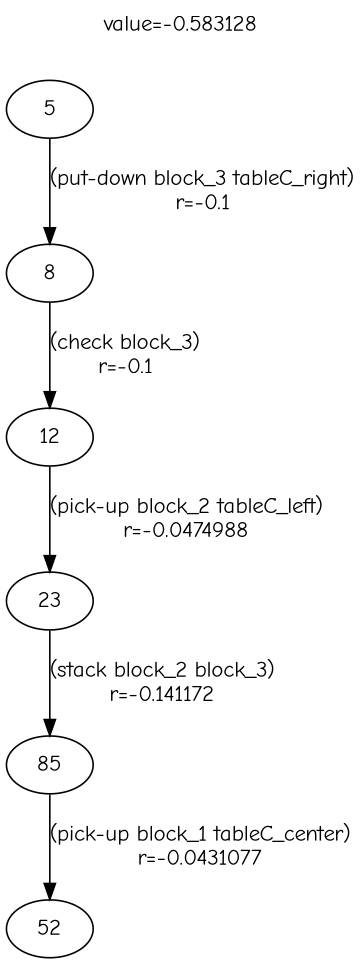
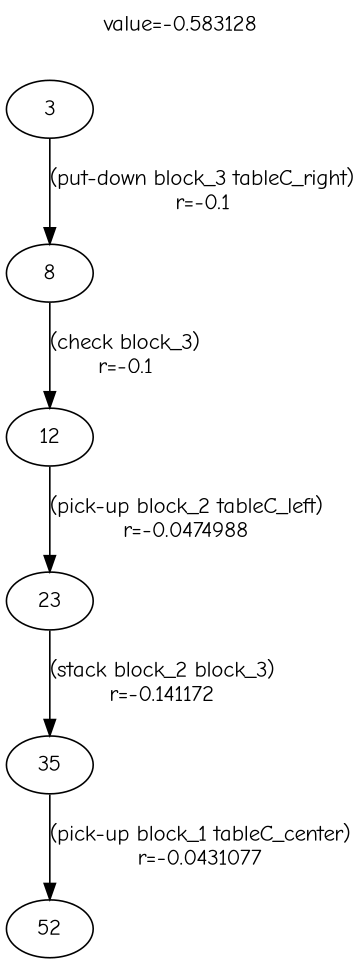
node "5": label "5" -> "3"
node "85": label "85" -> "35"
